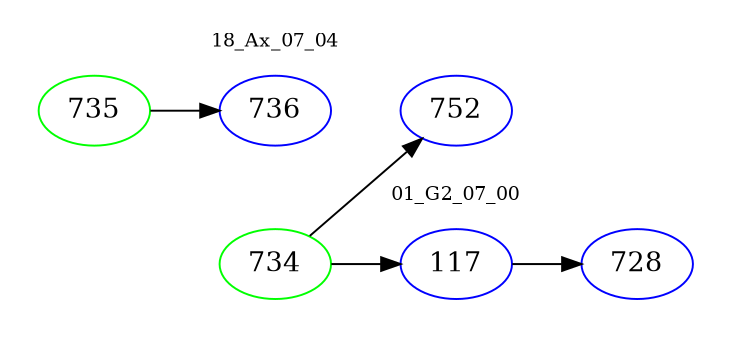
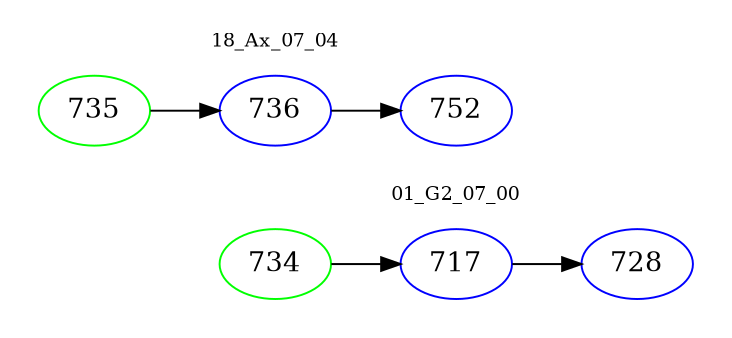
edge "734" -> "752": now "736" -> "752"
node "117": label "117" -> "717"
